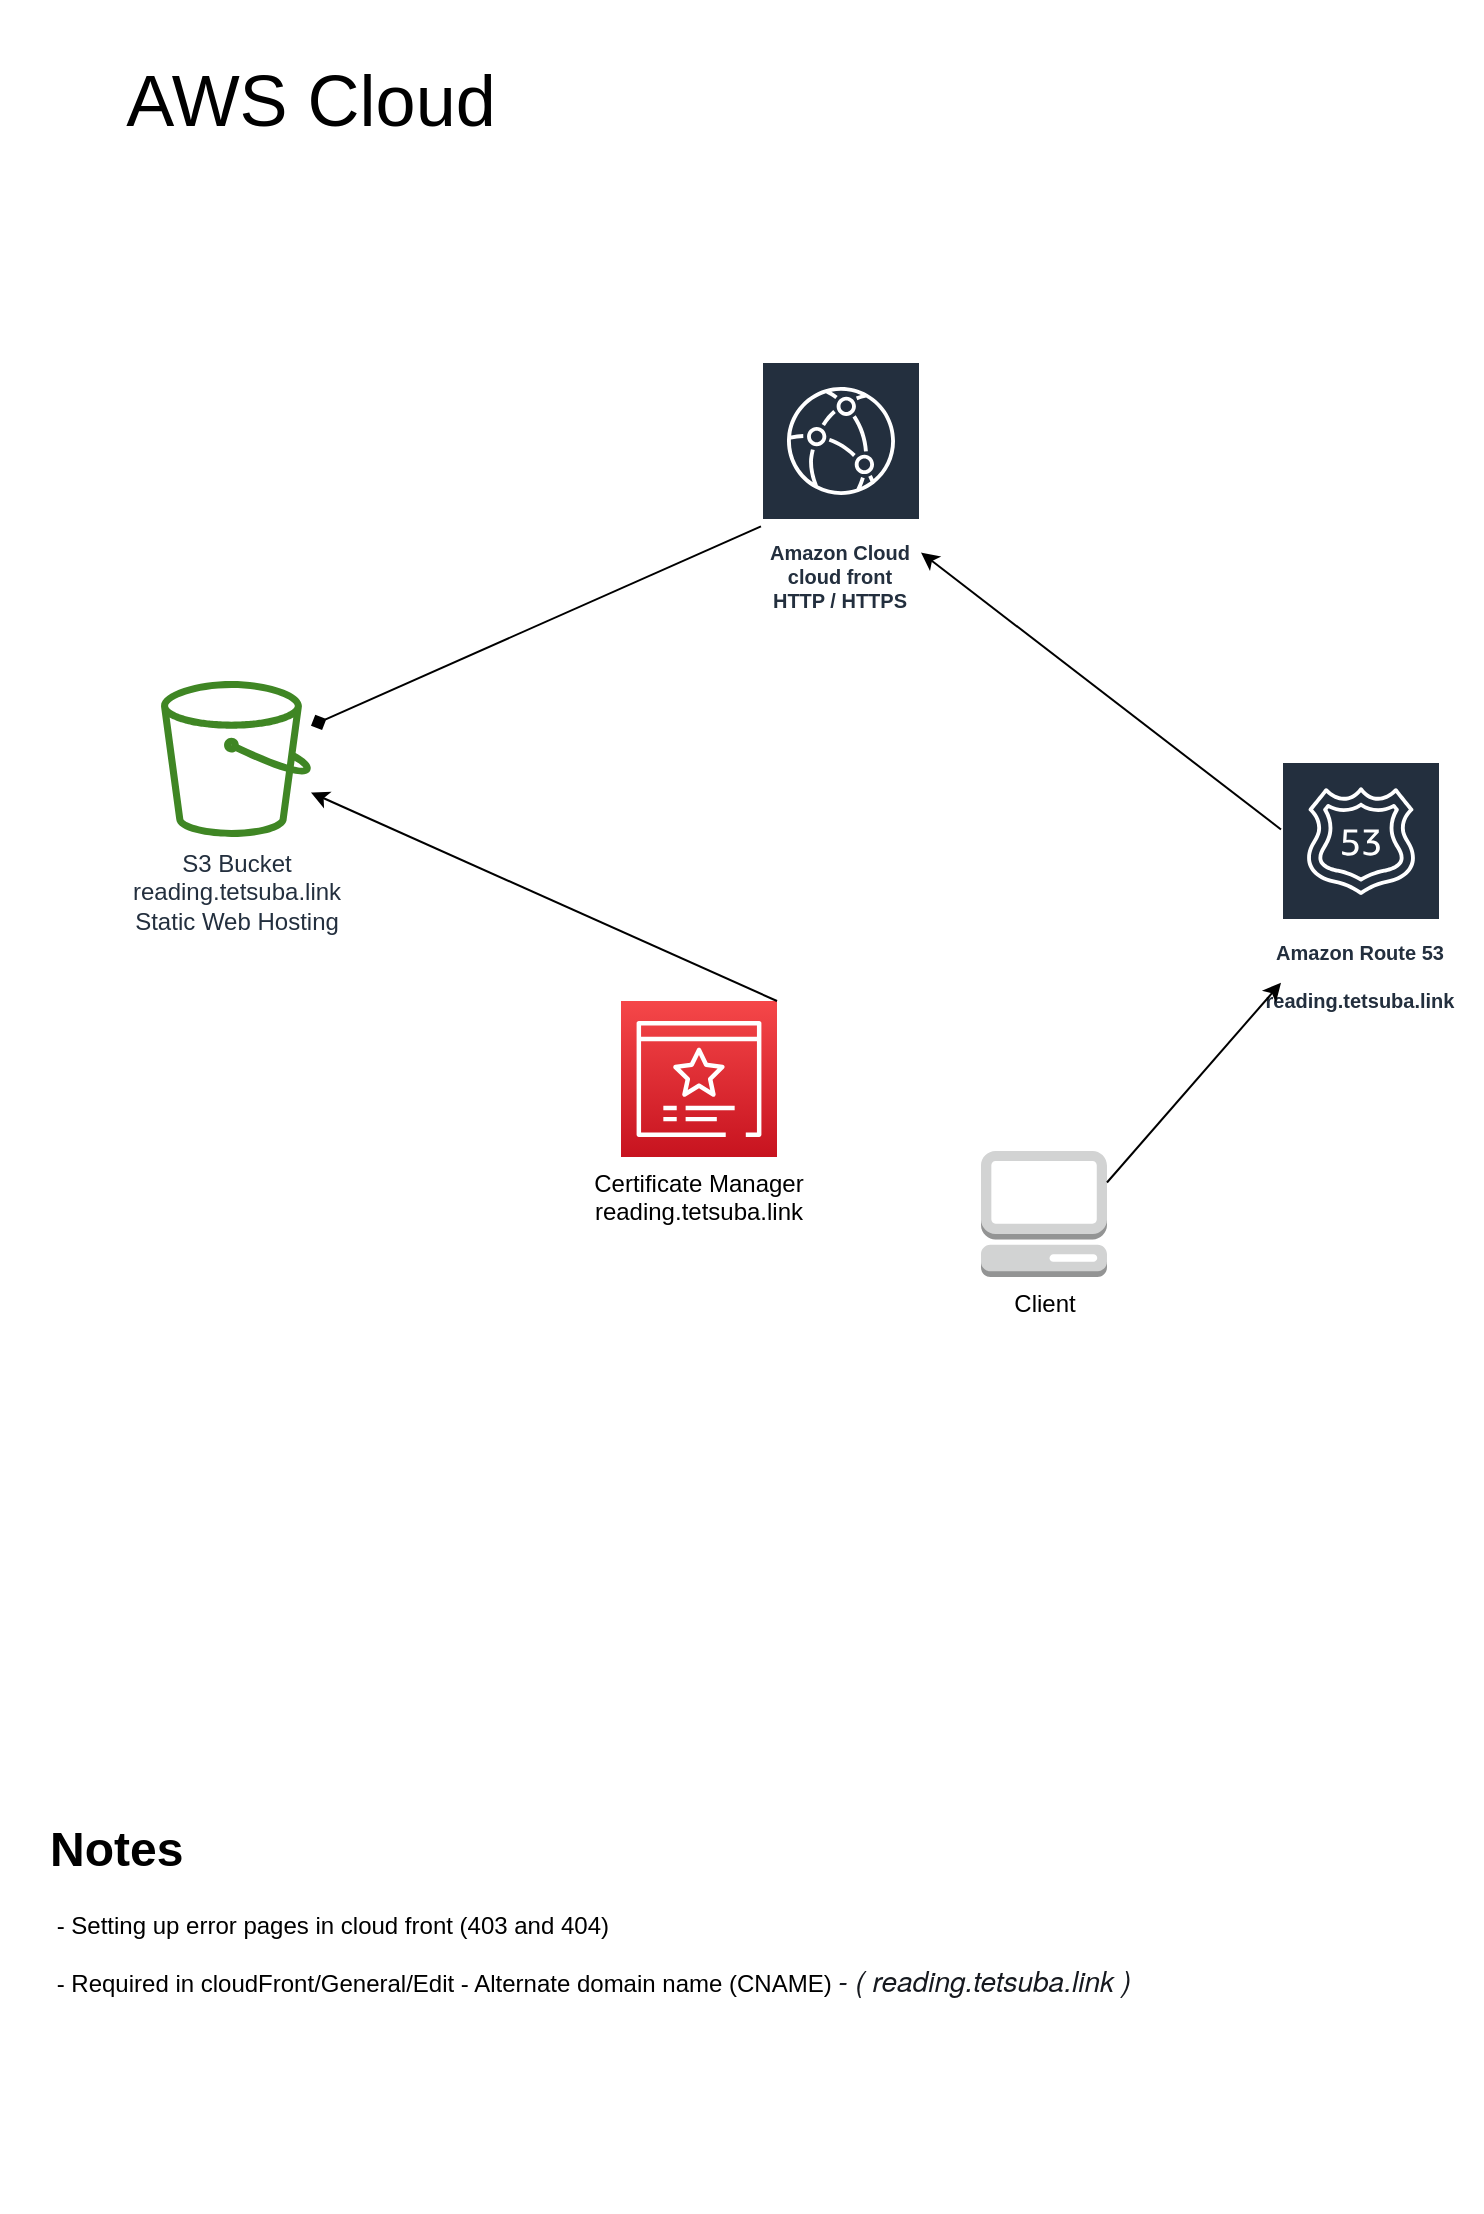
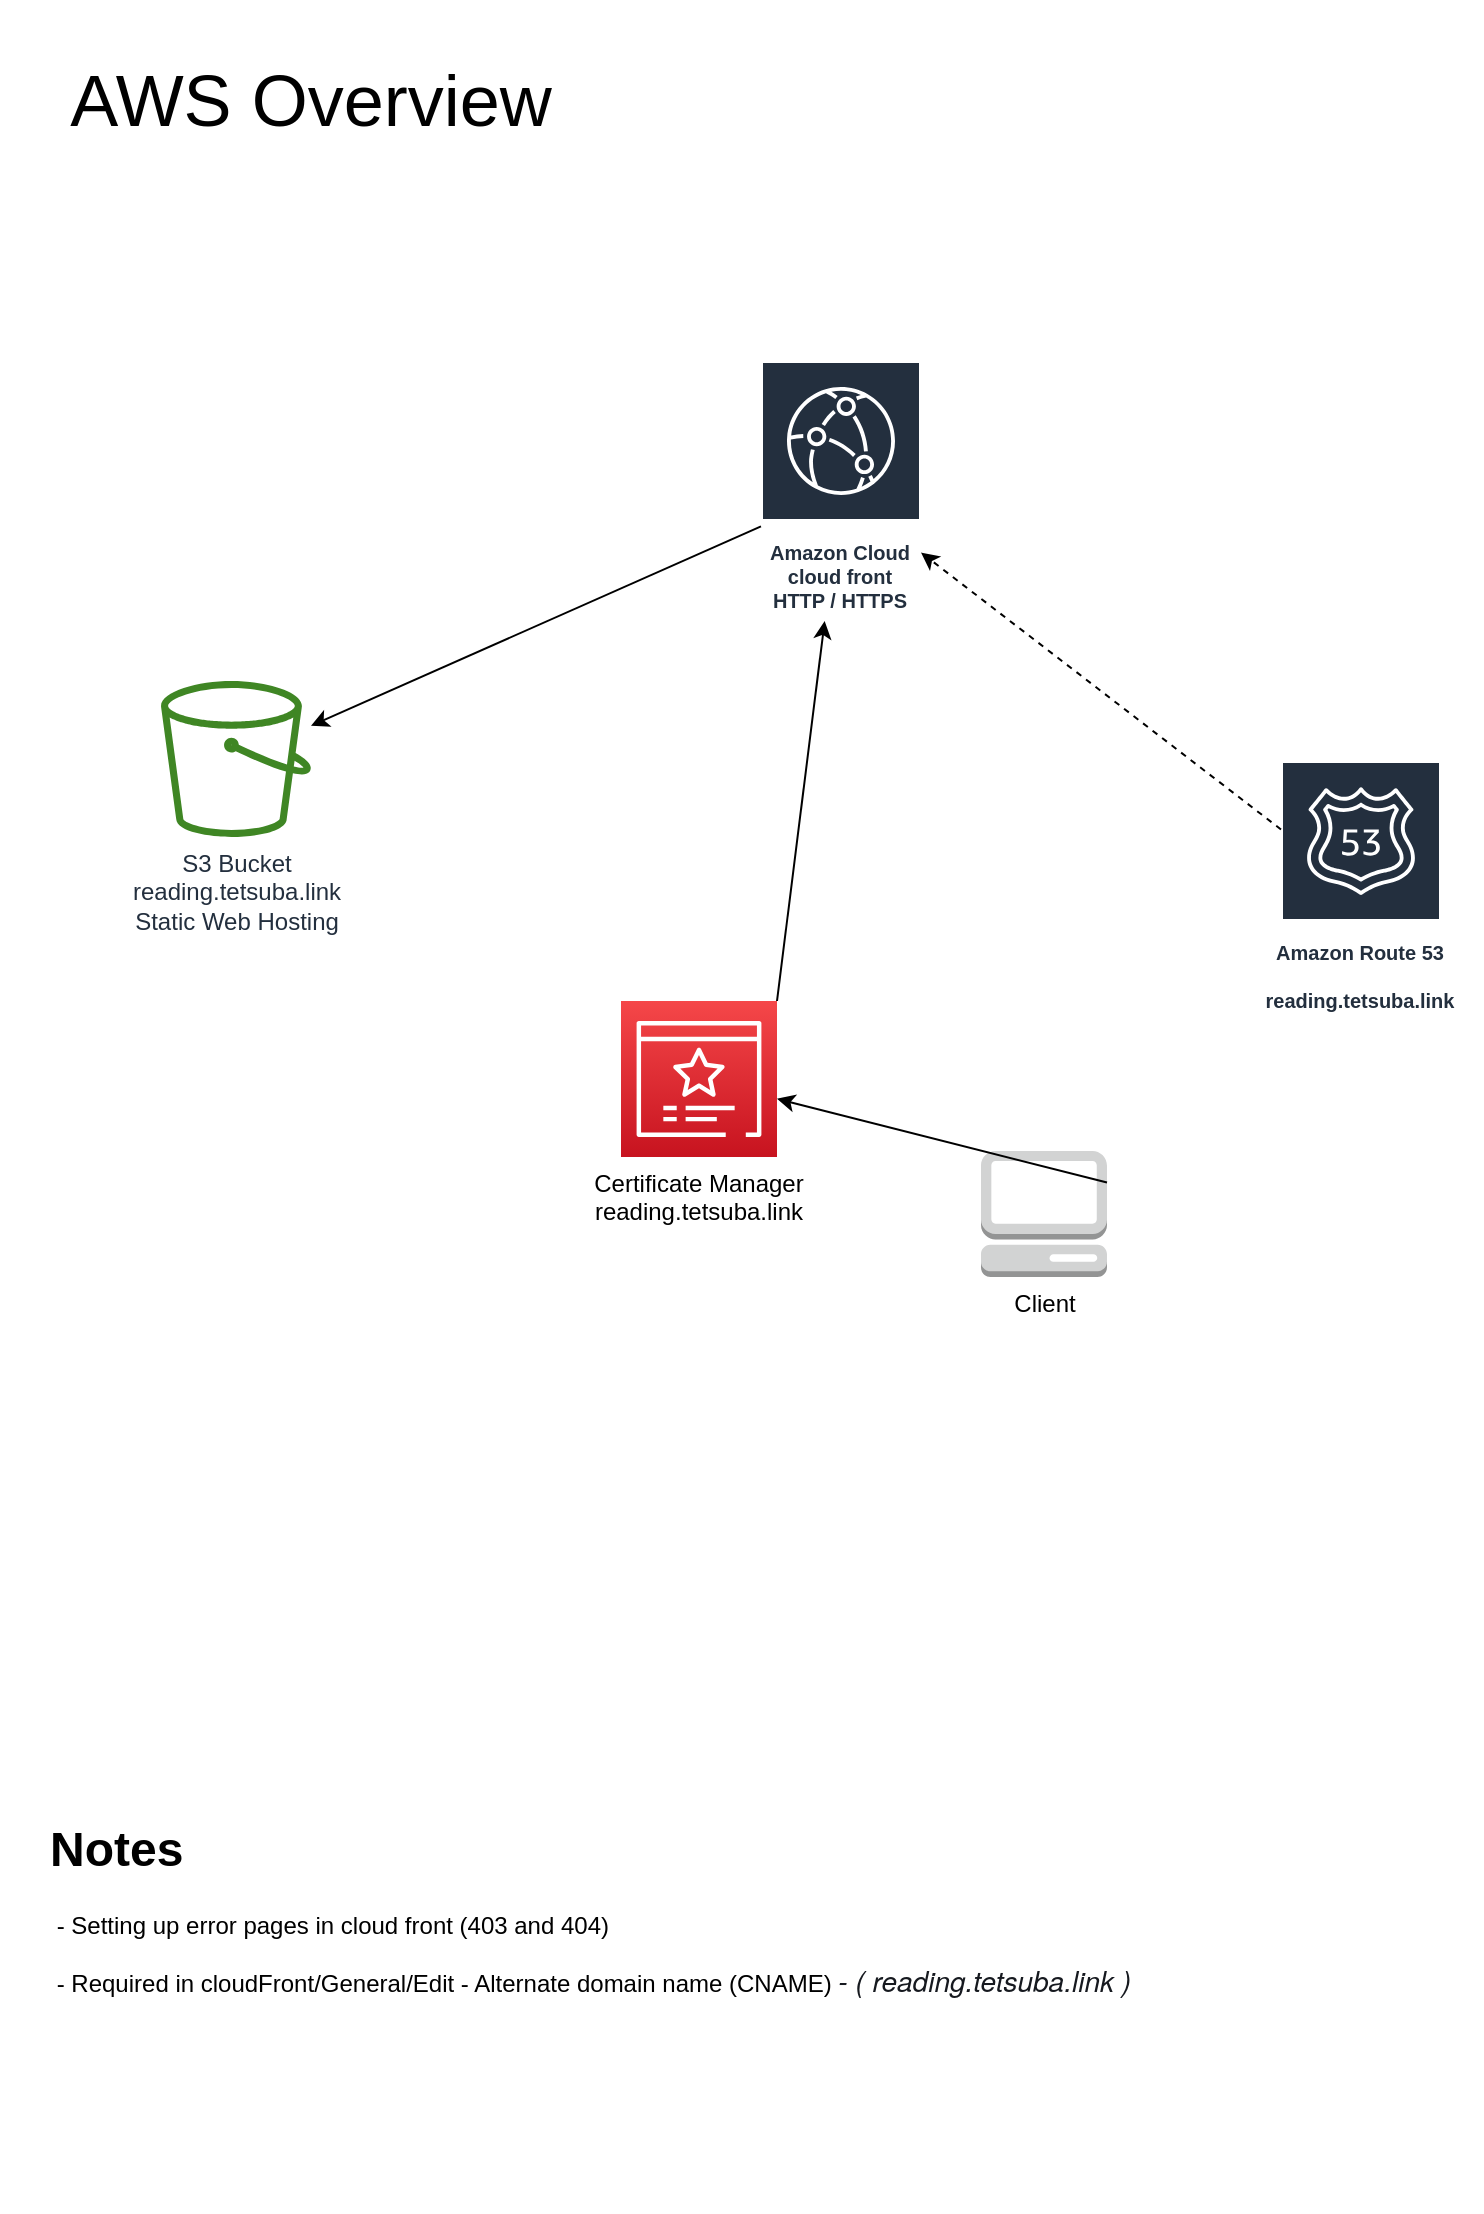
node "AWS Cloud": label "AWS Cloud" -> "AWS Overview"
edge "Amazon Route 53 reading.tetsuba.link" -> "Amazon Cloud cloud front HTTP / HTTPS": style solid -> dashed
edge "Amazon Cloud cloud front HTTP / HTTPS" -> "S3 Bucket reading.tetsuba.link Static Web Hosting": arrowhead diamond -> classic
edge "Certificate Manager reading.tetsuba.link" -> "S3 Bucket reading.tetsuba.link Static Web Hosting": now "Certificate Manager reading.tetsuba.link" -> "Amazon Cloud cloud front HTTP / HTTPS"
edge "Client" -> "Amazon Route 53 reading.tetsuba.link": now "Client" -> "Certificate Manager reading.tetsuba.link"
